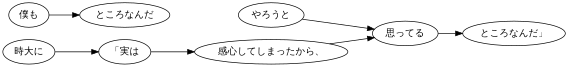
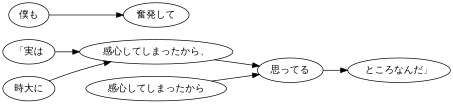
node "ところなんだ": label "ところなんだ" -> "奮発して"
node "やろうと": label "やろうと" -> "感心してしまったから"
edge "時大に" -> "「実は": now "時大に" -> "感心してしまったから、"
